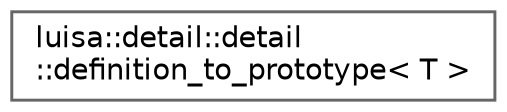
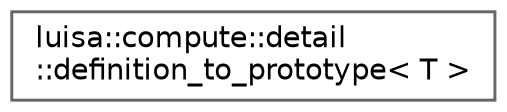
node "luisa::detail::detail ::definition_to_prototype< T >": label "luisa::detail::detail ::definition_to_prototype< T >" -> "luisa::compute::detail ::definition_to_prototype< T >"
